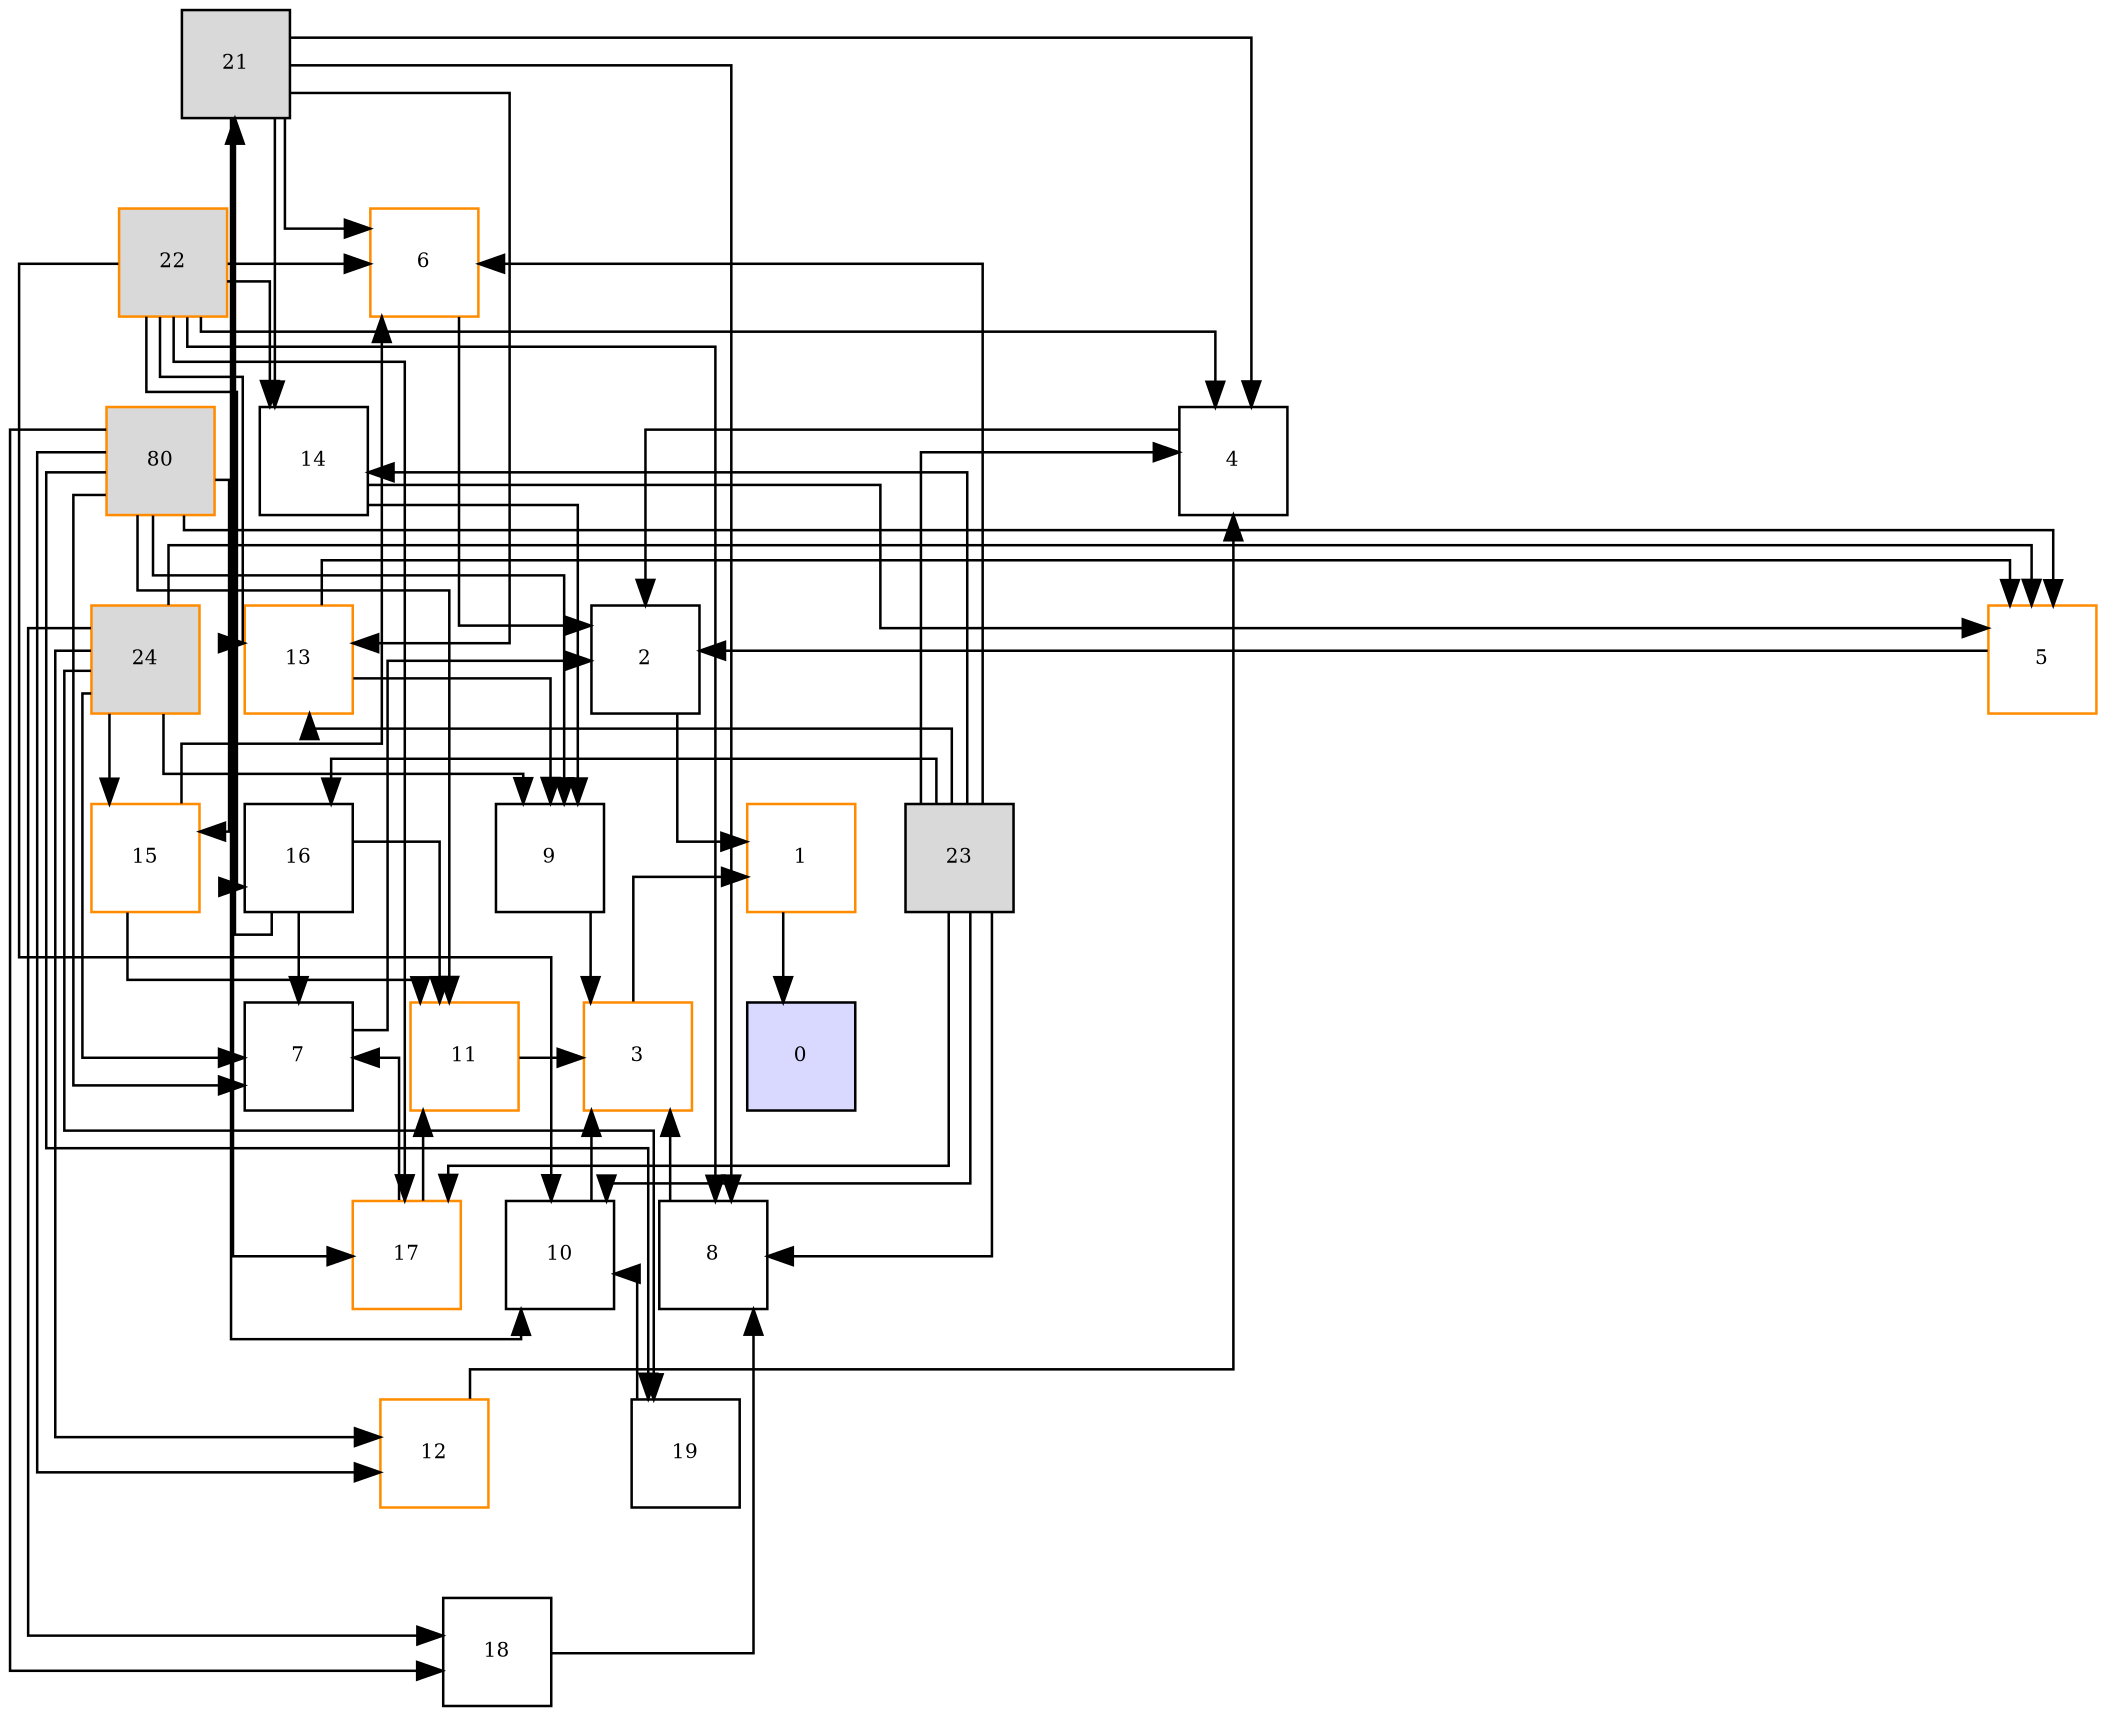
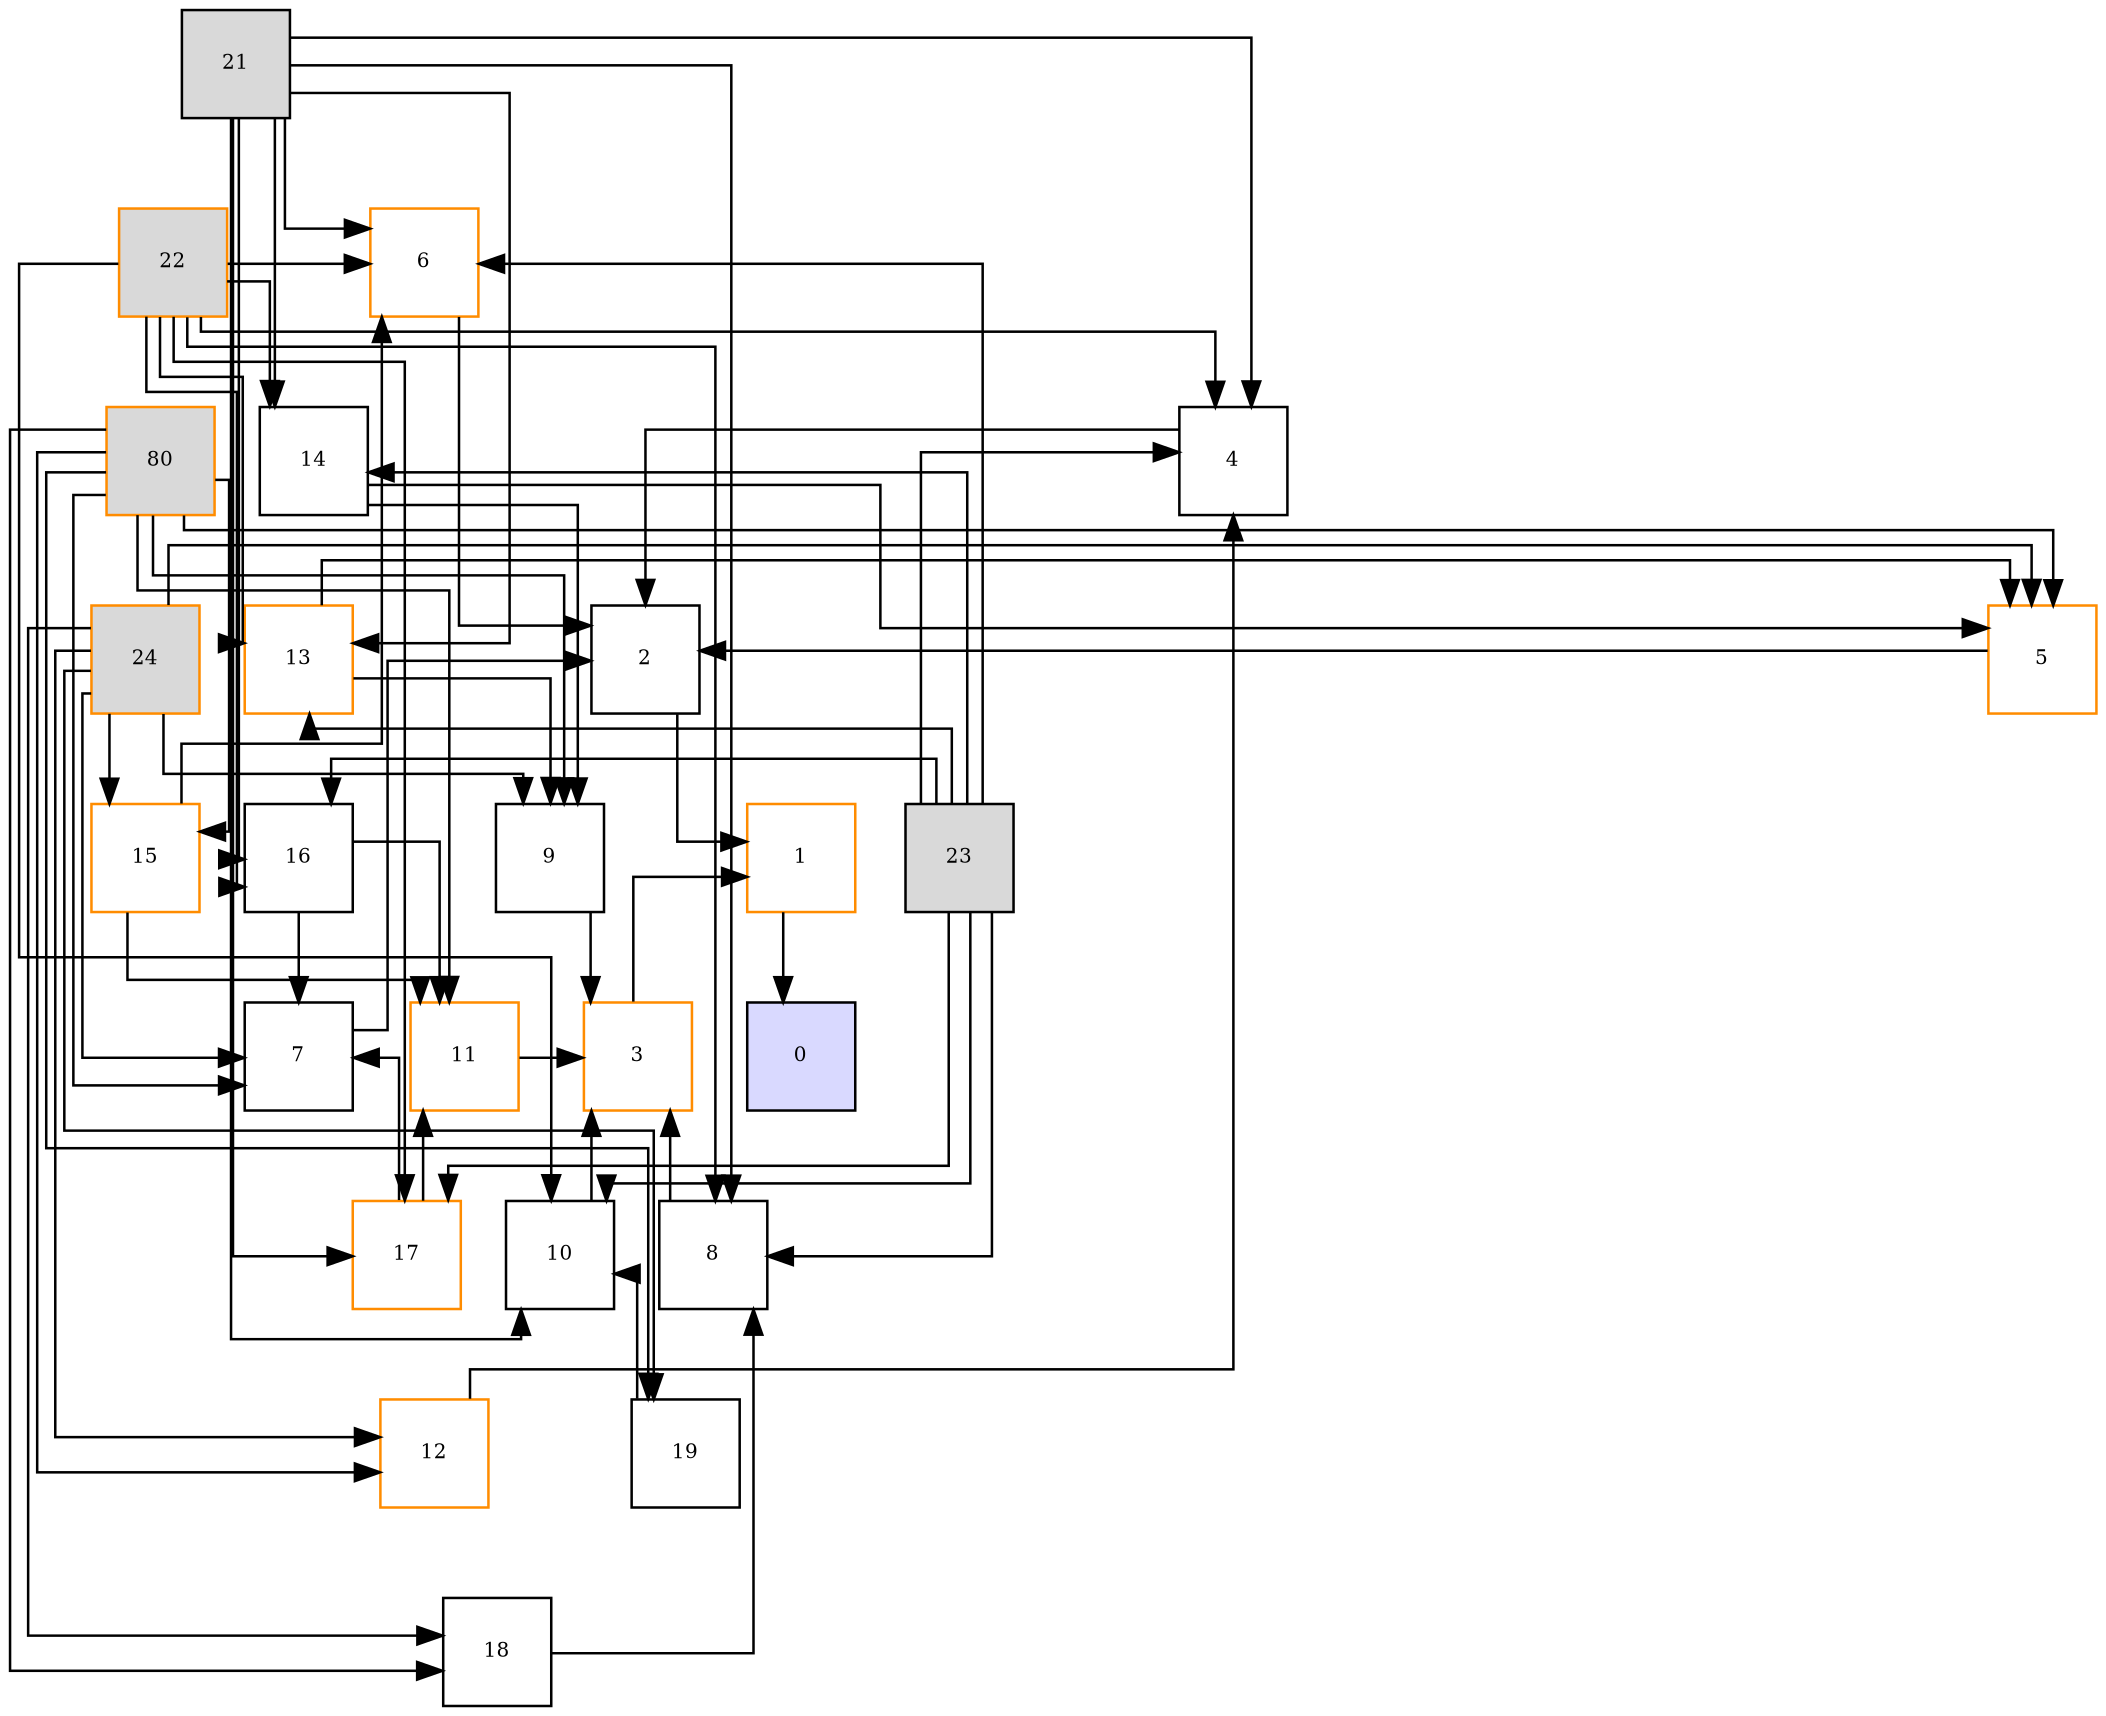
edge "16" -> "21": reversed
